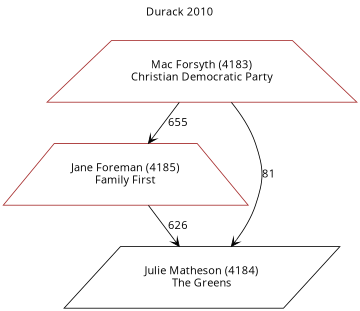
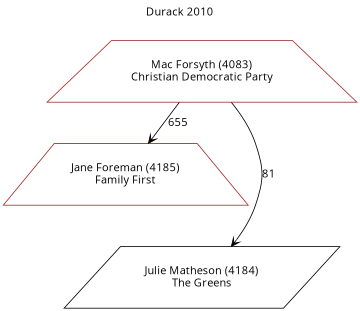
node "Mac Forsyth (4183) Christian Democratic Party": label "Mac Forsyth (4183) Christian Democratic Party" -> "Mac Forsyth (4083) Christian Democratic Party"
edge "Jane Foreman (4185) Family First" -> "Julie Matheson (4184) The Greens": removed, label "626"
